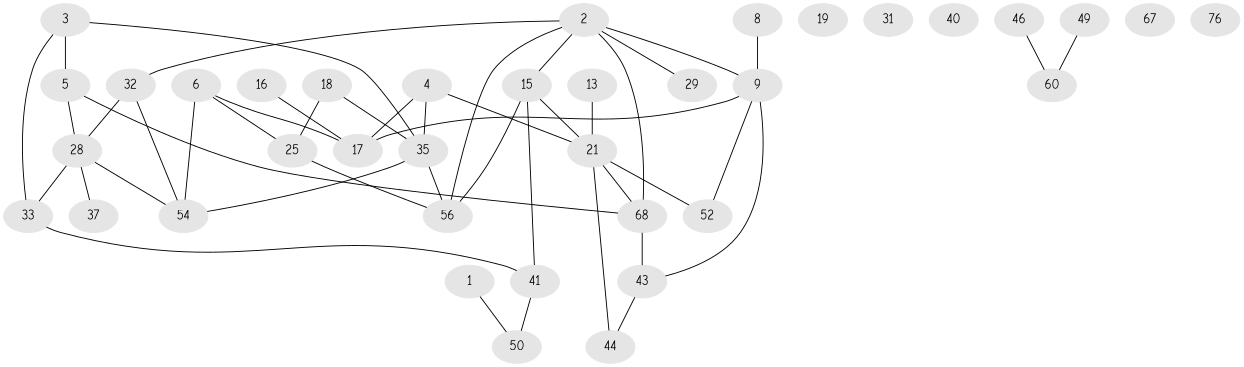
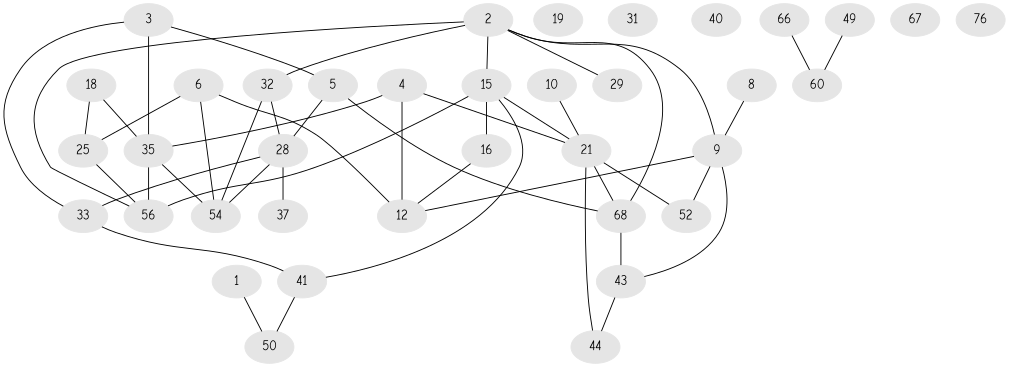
node "46": label "46" -> "66"
node "13": label "13" -> "10"
edge "15" -- "16": added
node "17": label "17" -> "12"
